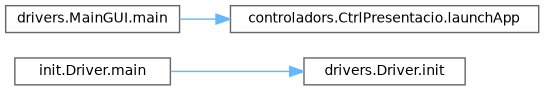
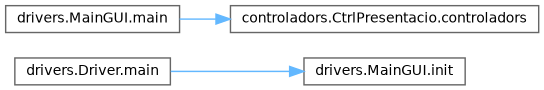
node "controladors.CtrlPresentacio.launchApp": label "controladors.CtrlPresentacio.launchApp" -> "controladors.CtrlPresentacio.controladors"
node "init.Driver.main": label "init.Driver.main" -> "drivers.Driver.main"
node "drivers.Driver.init": label "drivers.Driver.init" -> "drivers.MainGUI.init"
